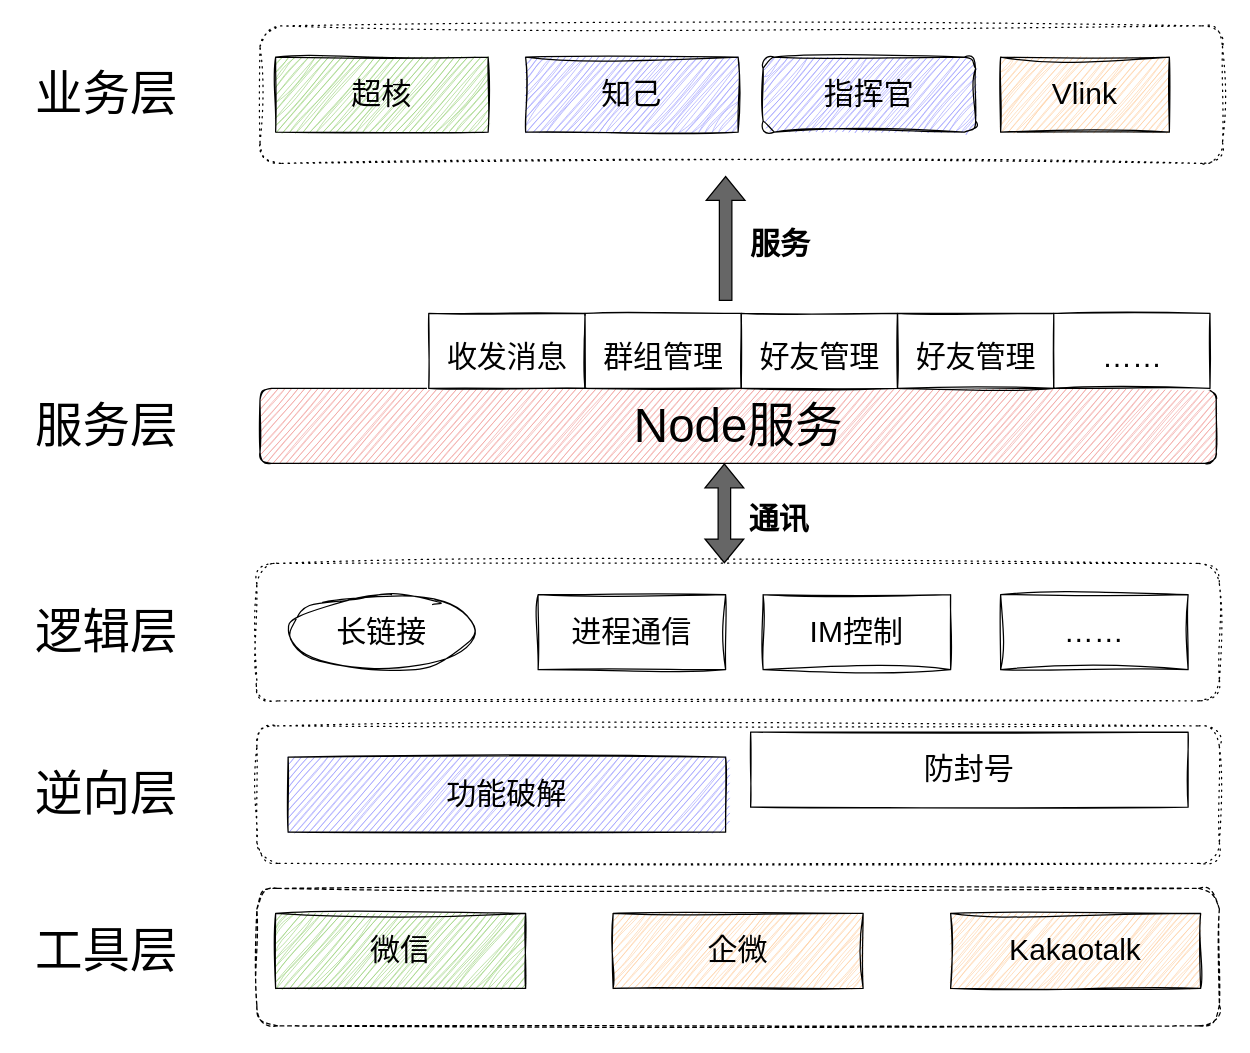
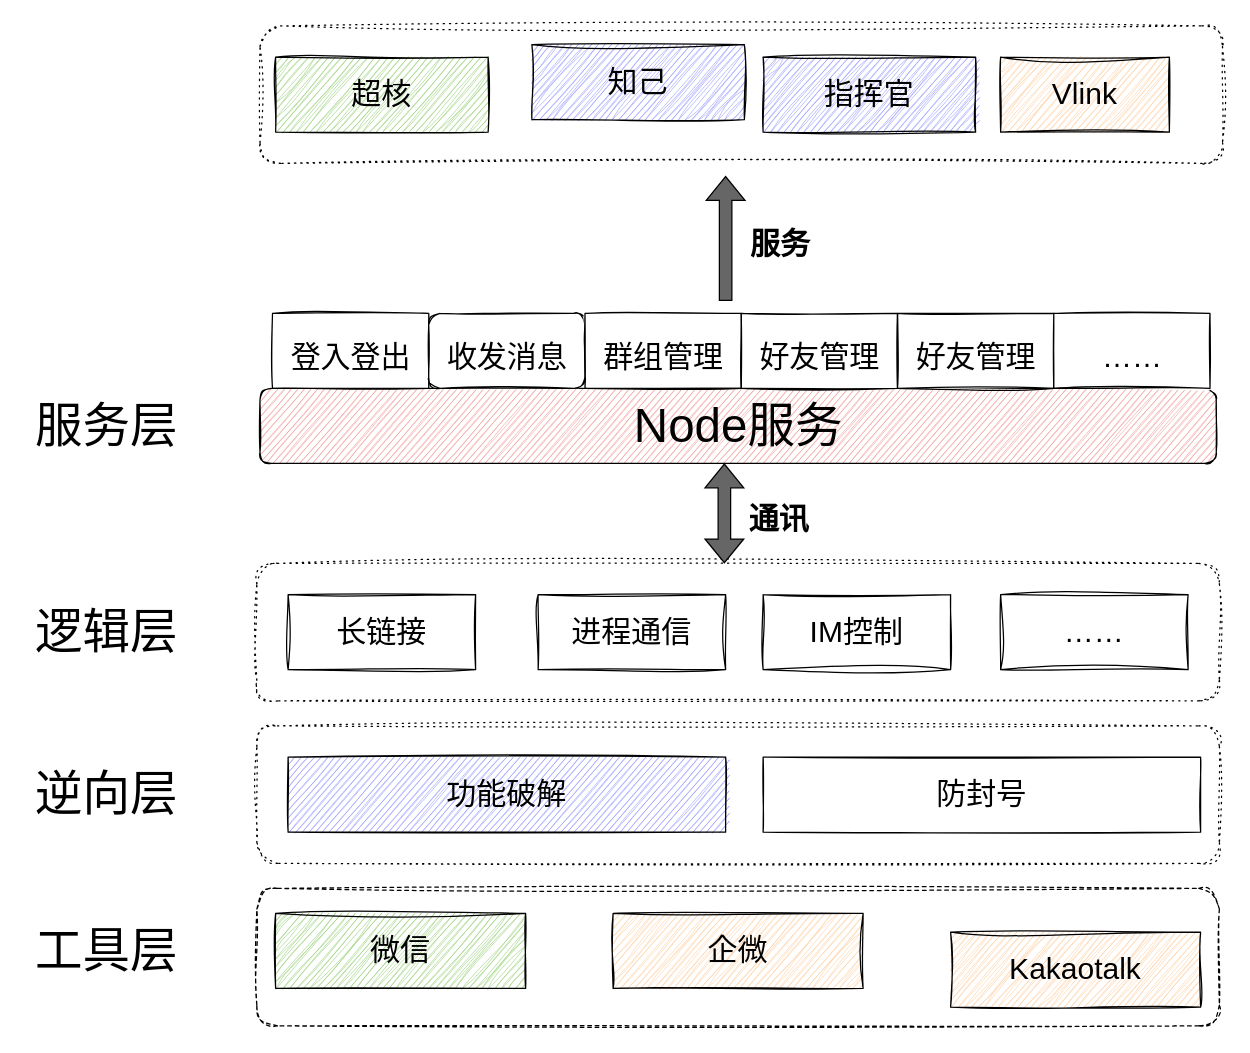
node "业务层": removed
node "知己": moved (632, 94) -> (638, 82)
node "指挥官": shape rounded rectangle -> rectangle
node "登入登出": added
node "收发消息": shape rectangle -> rounded rectangle
node "长链接": shape ellipse -> rectangle
node "防封号": moved (969, 769) -> (982, 794)
node "Kakaotalk": moved (1076, 951) -> (1076, 969)
